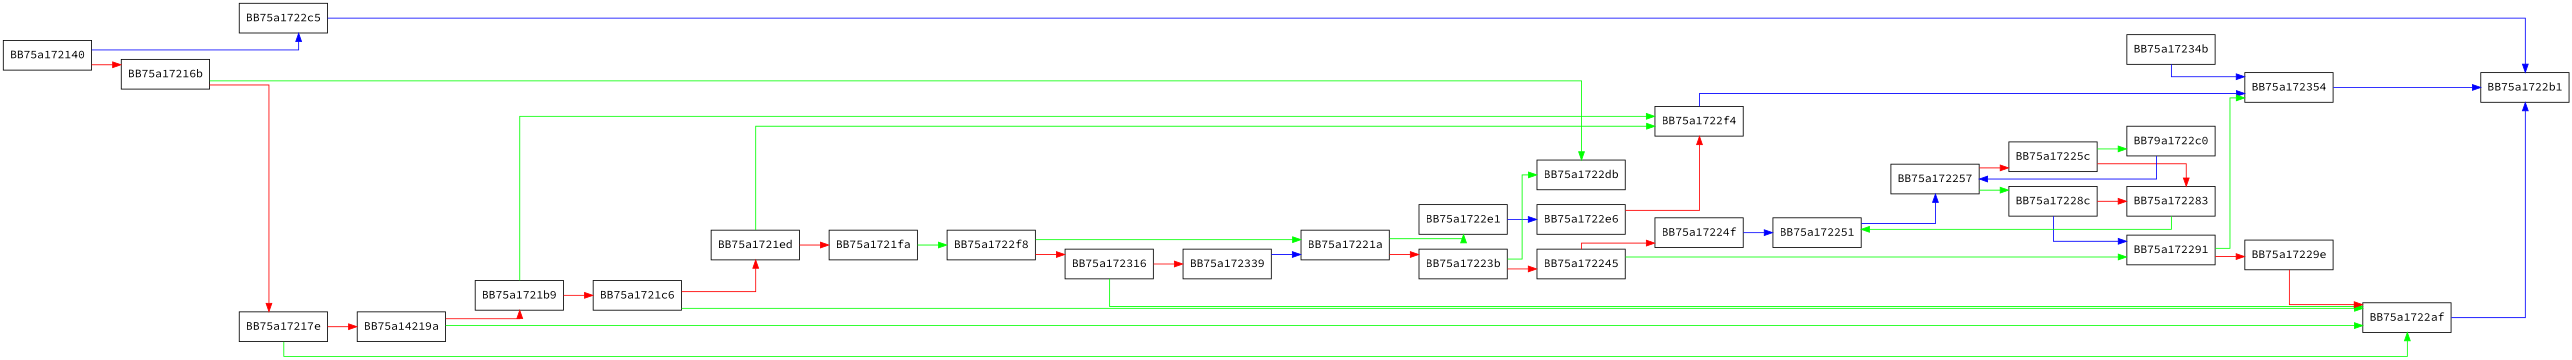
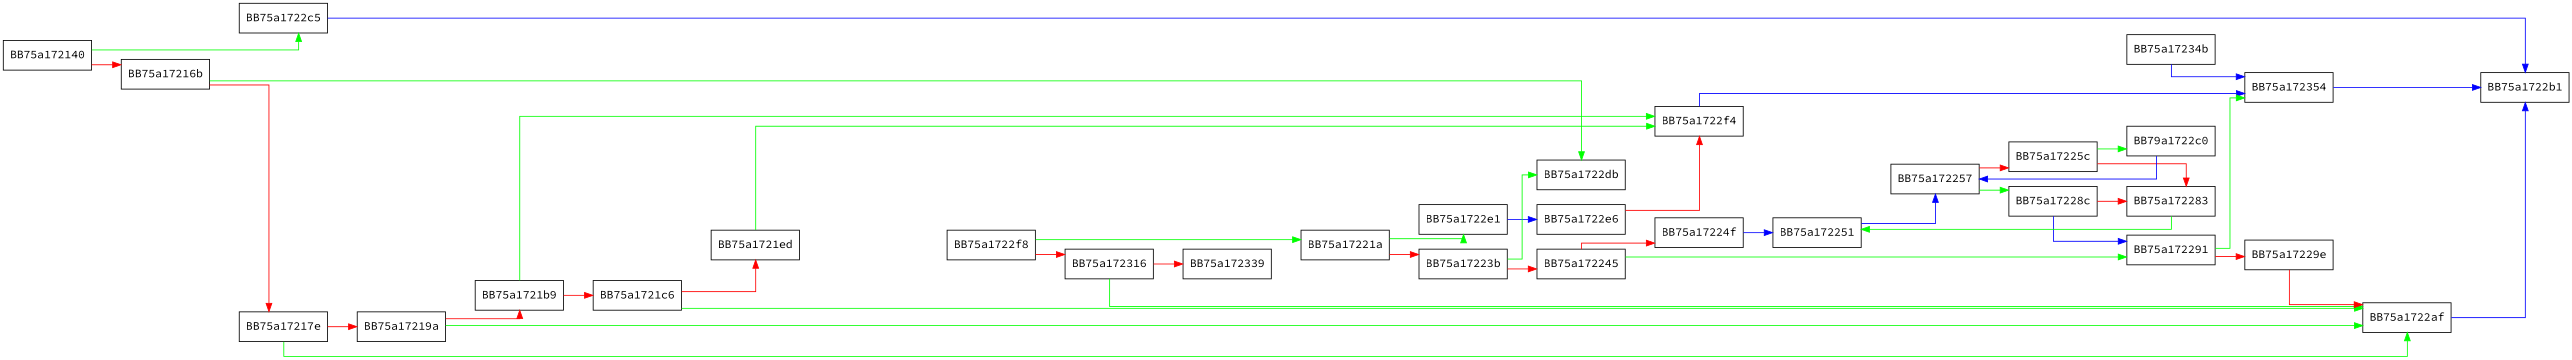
edge "BB75a172140" -> "BB75a1722c5": color blue -> green
node "BB75a1721fa": removed
edge "BB75a172339" -> "BB75a17221a": removed
node "BB75a14219a": label "BB75a14219a" -> "BB75a17219a"
